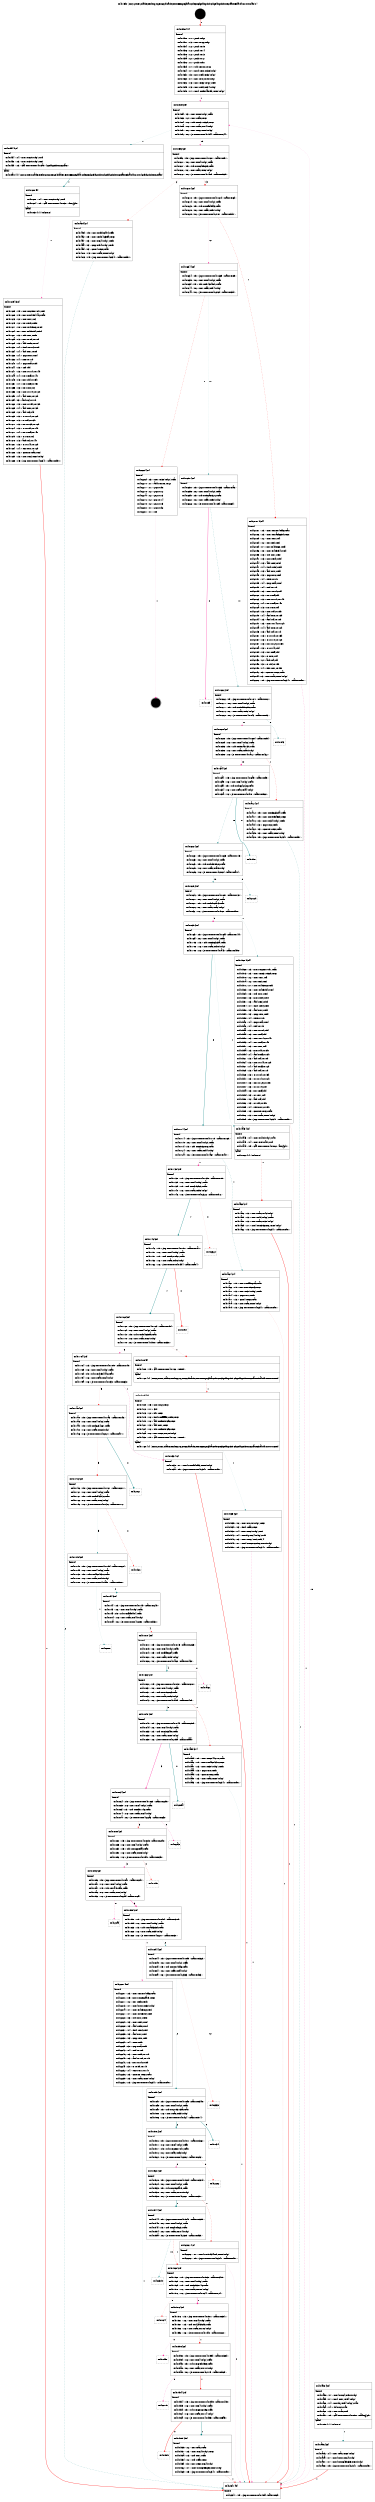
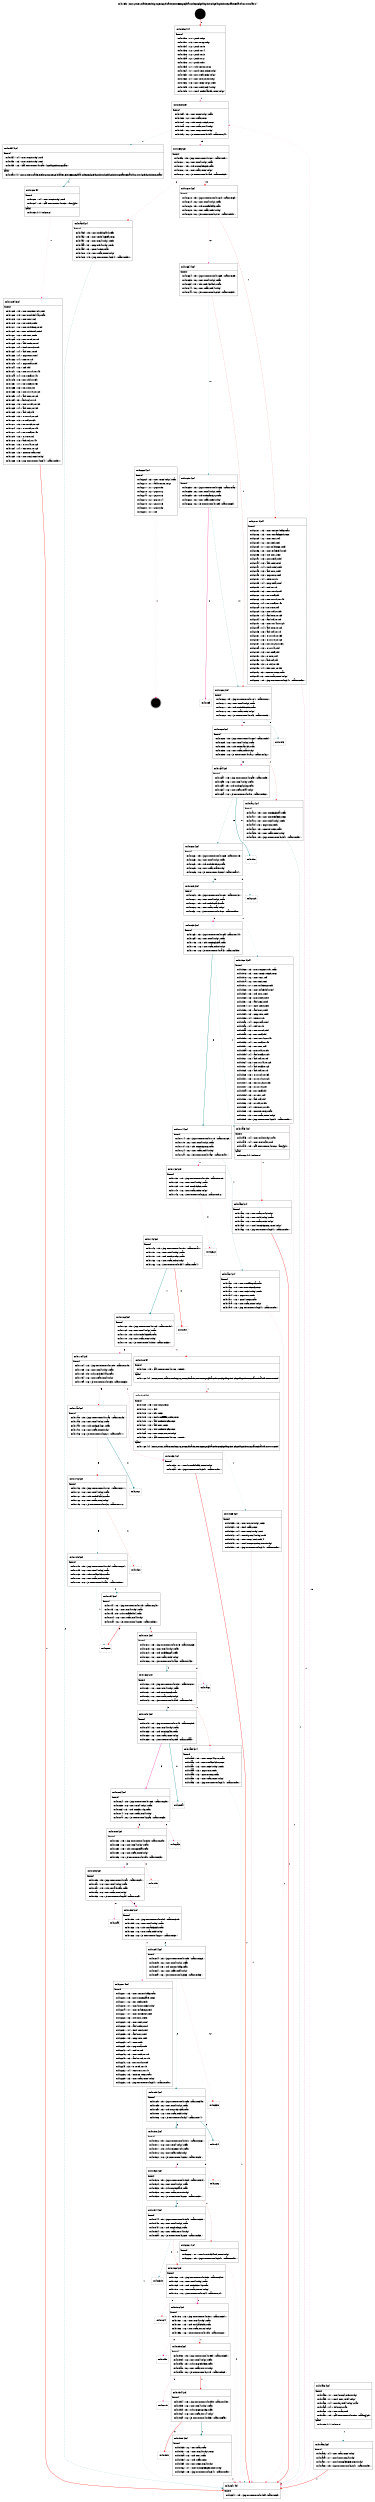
edge "0x401634 [28]" -> "0x40226d [21]": now "0x401634 [28]" -> "0x40166c [28]"
edge "0x401730 [28]" -> "0x40174c [28]": removed, label "7"
edge "0x4017f4 [28]" -> "0x4020e0": added, label "0"
edge "0x401944 [28]" -> "0x402309": label " 10" -> " 0"
